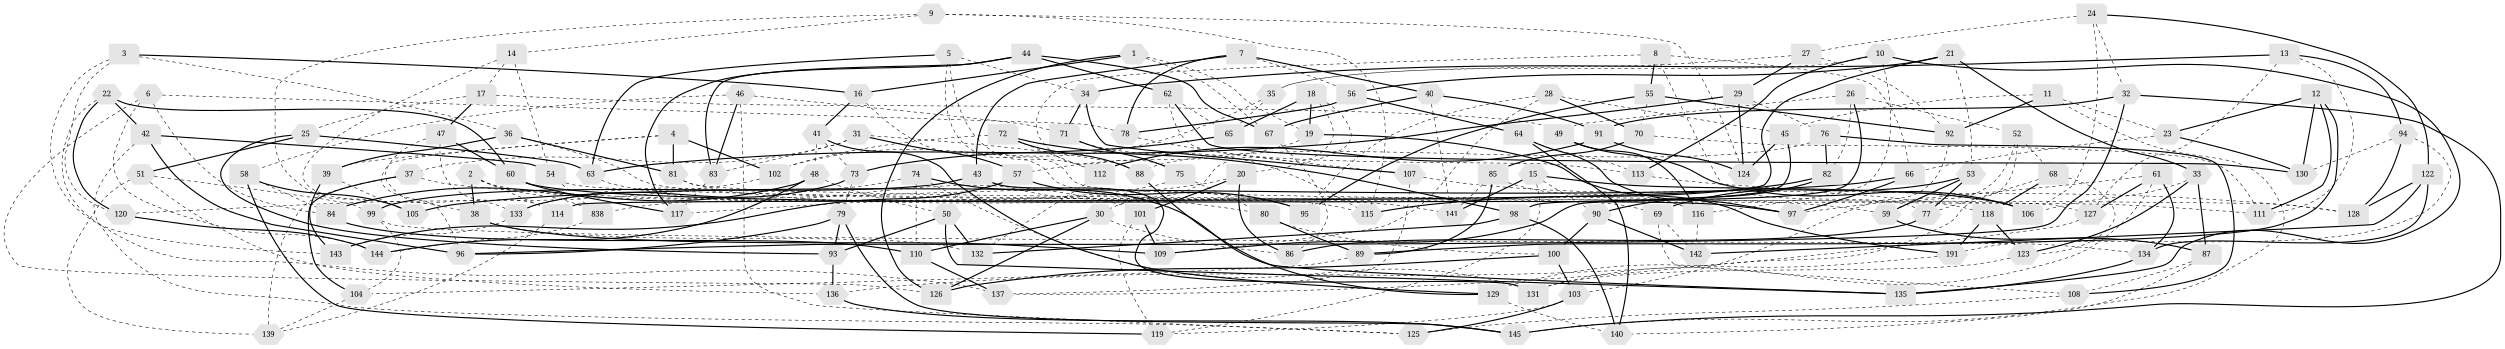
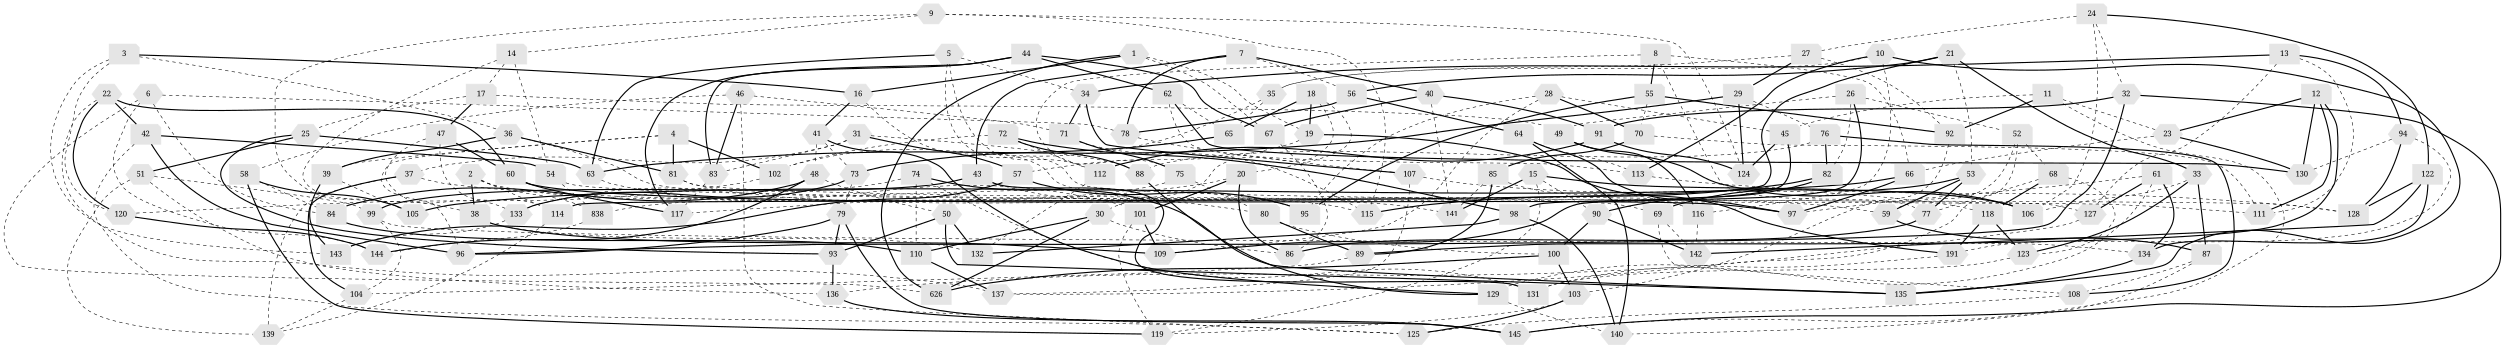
node "126": label "126" -> "626"
